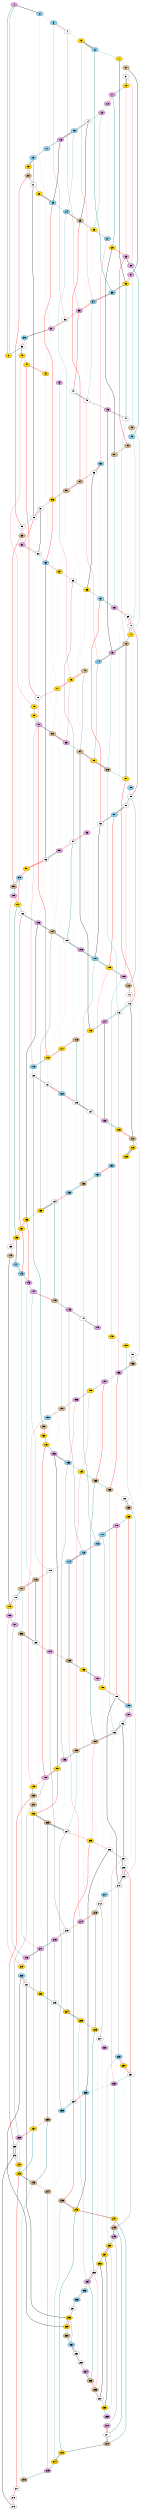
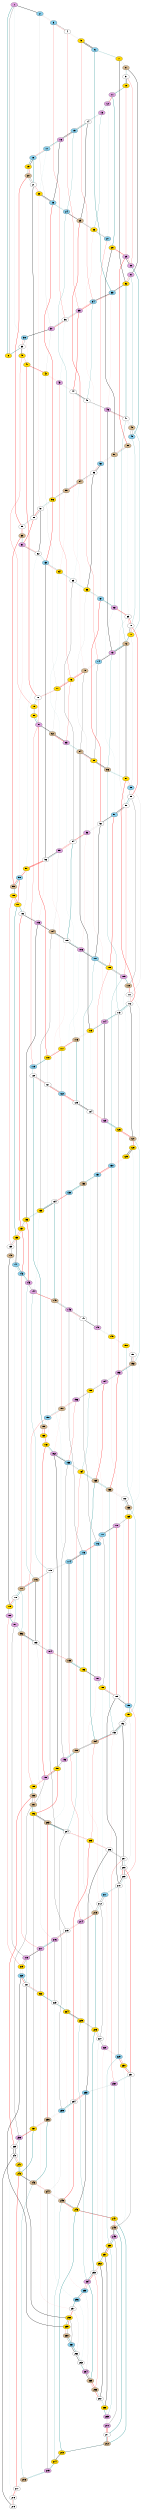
node "100": fillcolor plum -> gold
node "191": fillcolor plum -> gold
